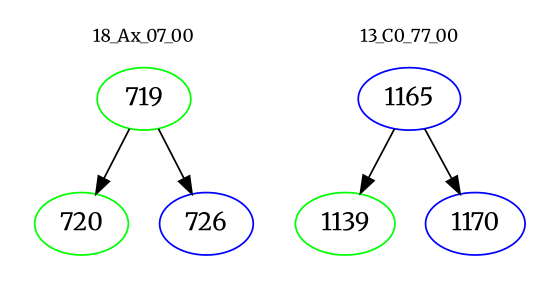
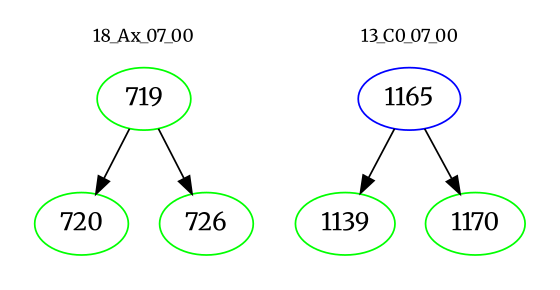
cluster "13_C0_77_00": label "13_C0_77_00" -> "13_C0_07_00"
node "726": color blue -> green
node "1170": color blue -> green
